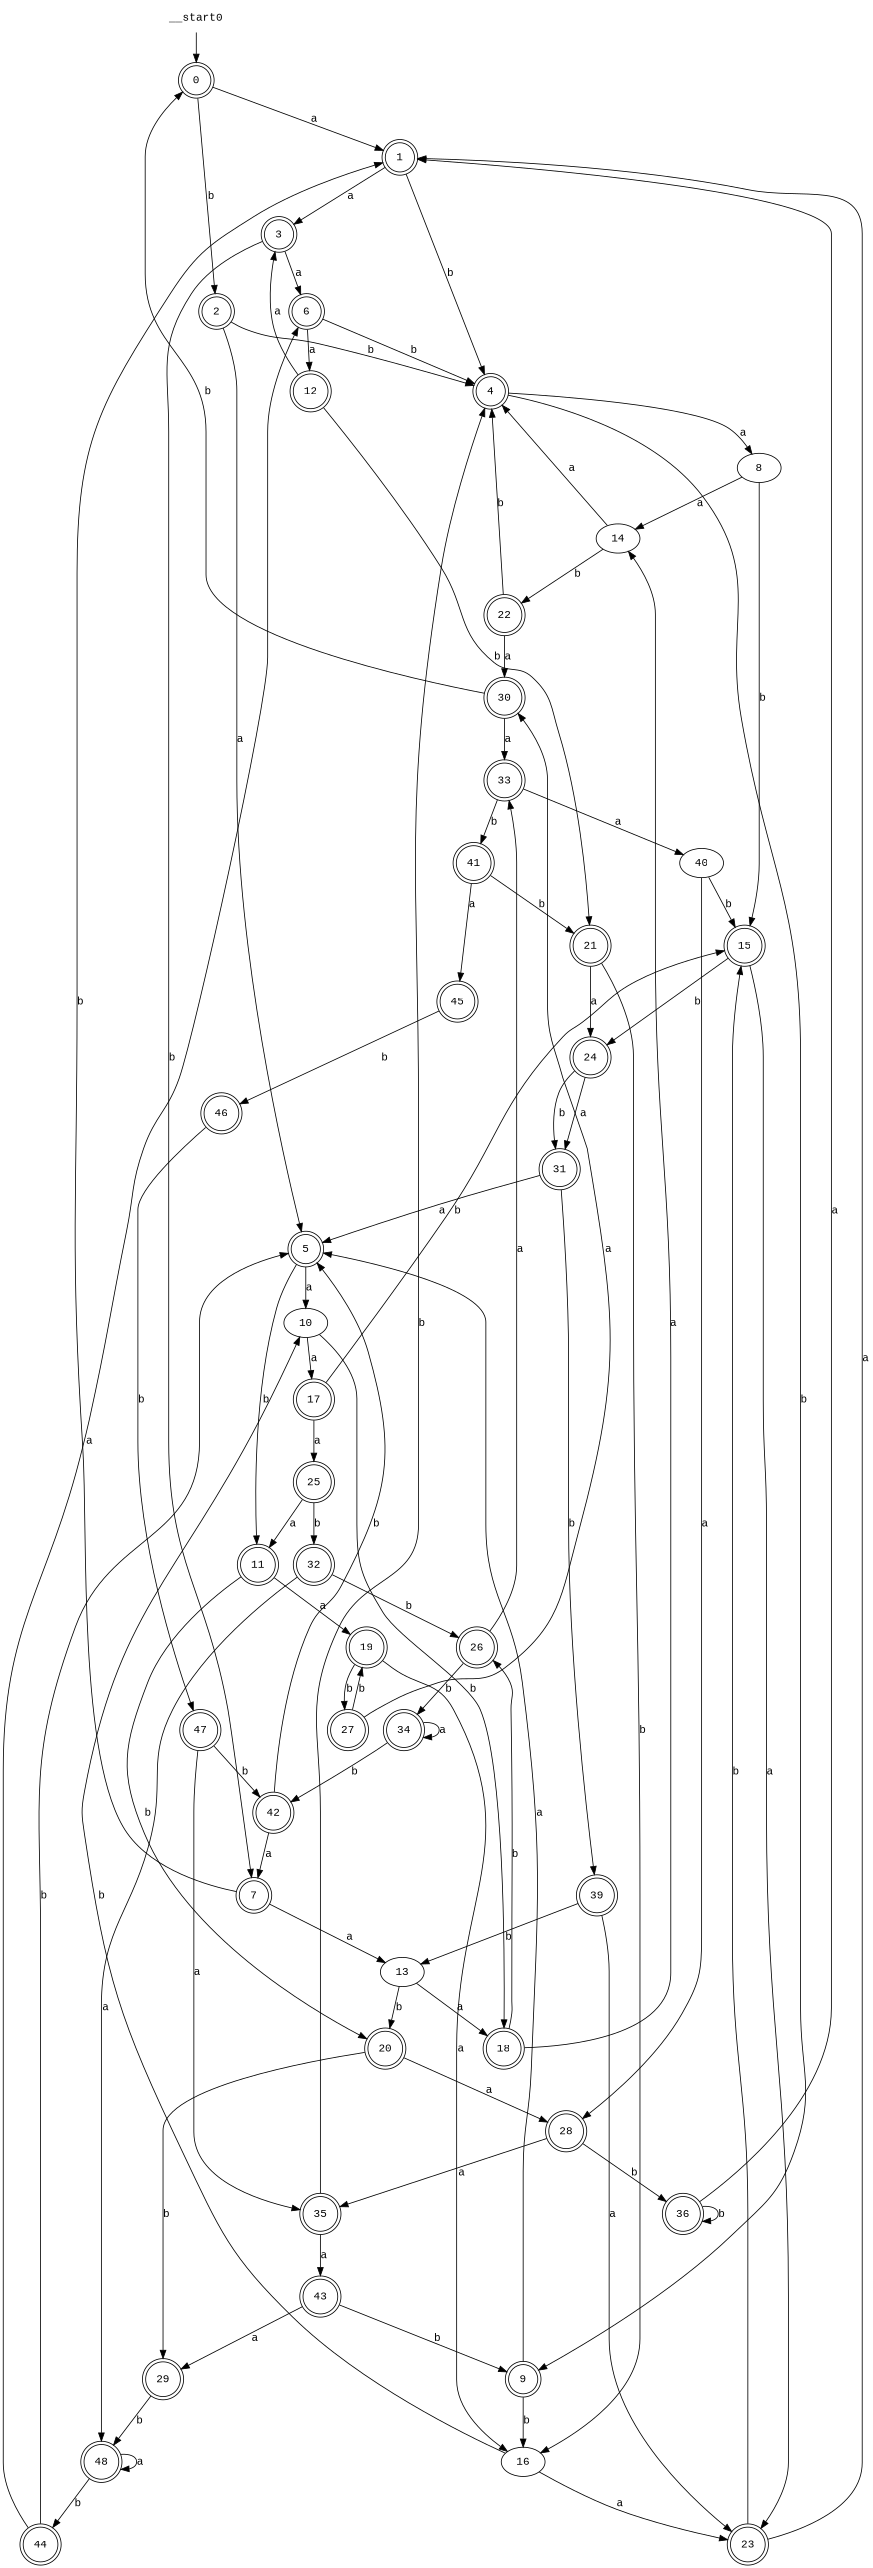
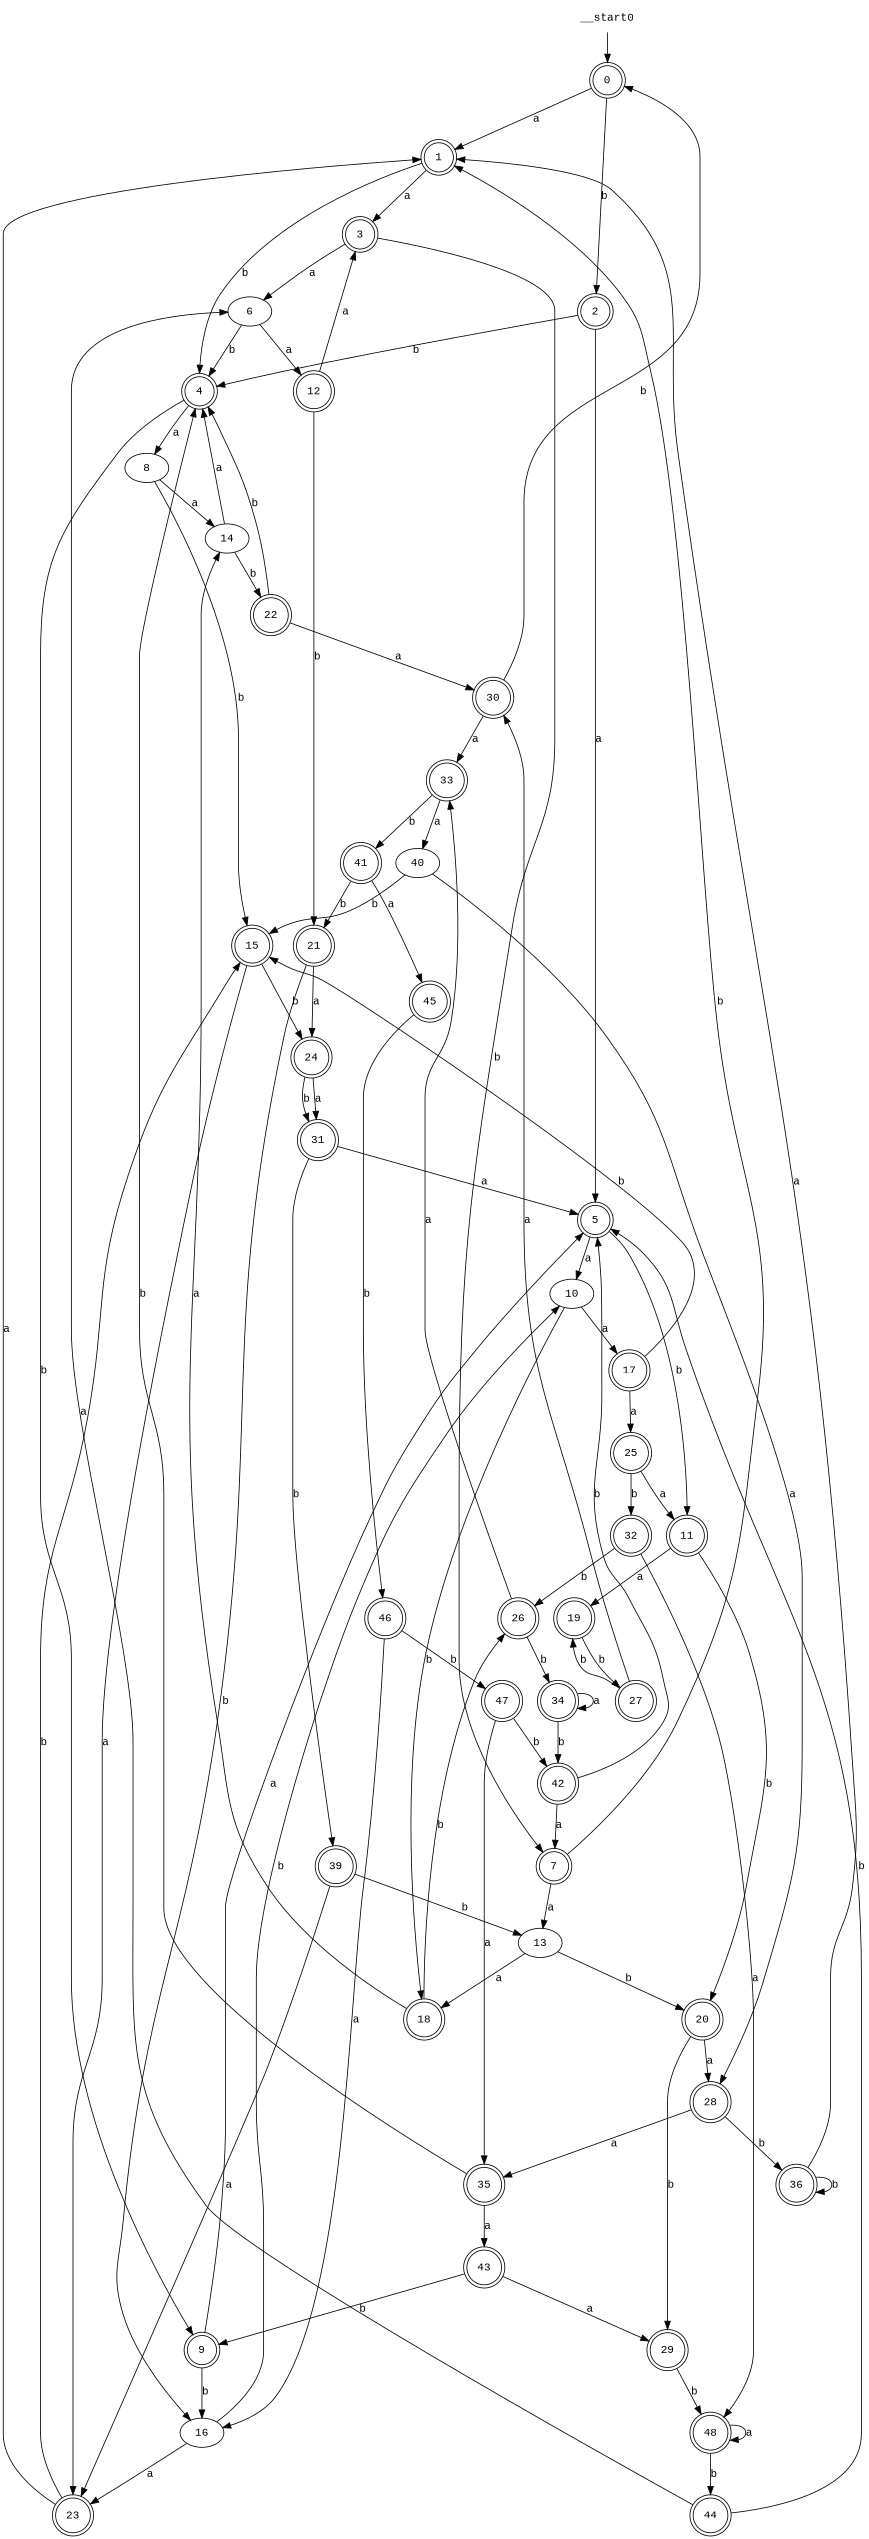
node "6": shape doublecircle -> ellipse
edge "19" -> "16": now "46" -> "16"
